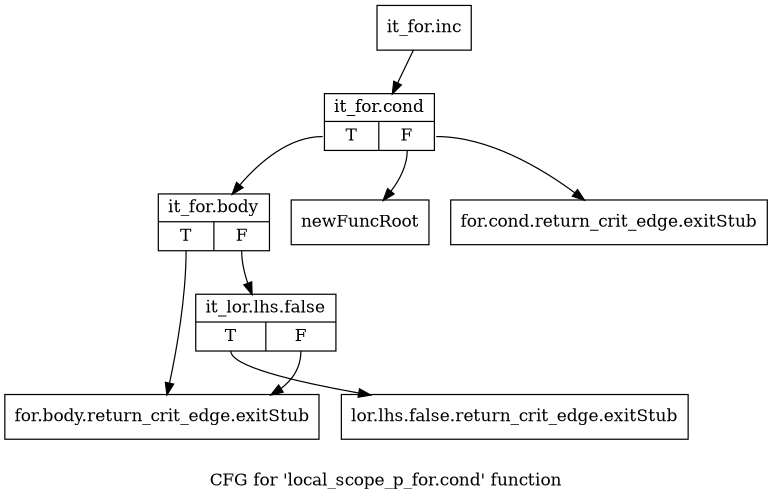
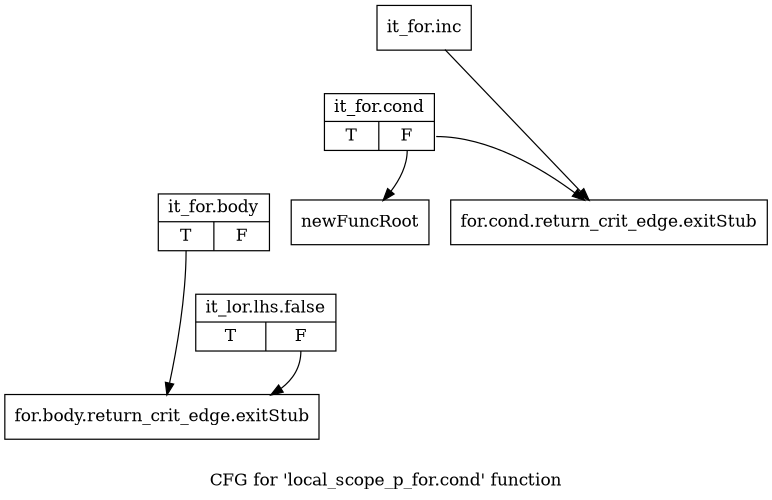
edge "it_for.inc" -> "it_for.cond": now "it_for.inc" -> "for.cond.return_crit_edge.exitStub"
edge "it_for.cond" -> "it_for.body": removed
edge "it_for.body" -> "it_lor.lhs.false": removed
node "lor.lhs.false.return_crit_edge.exitStub": removed
